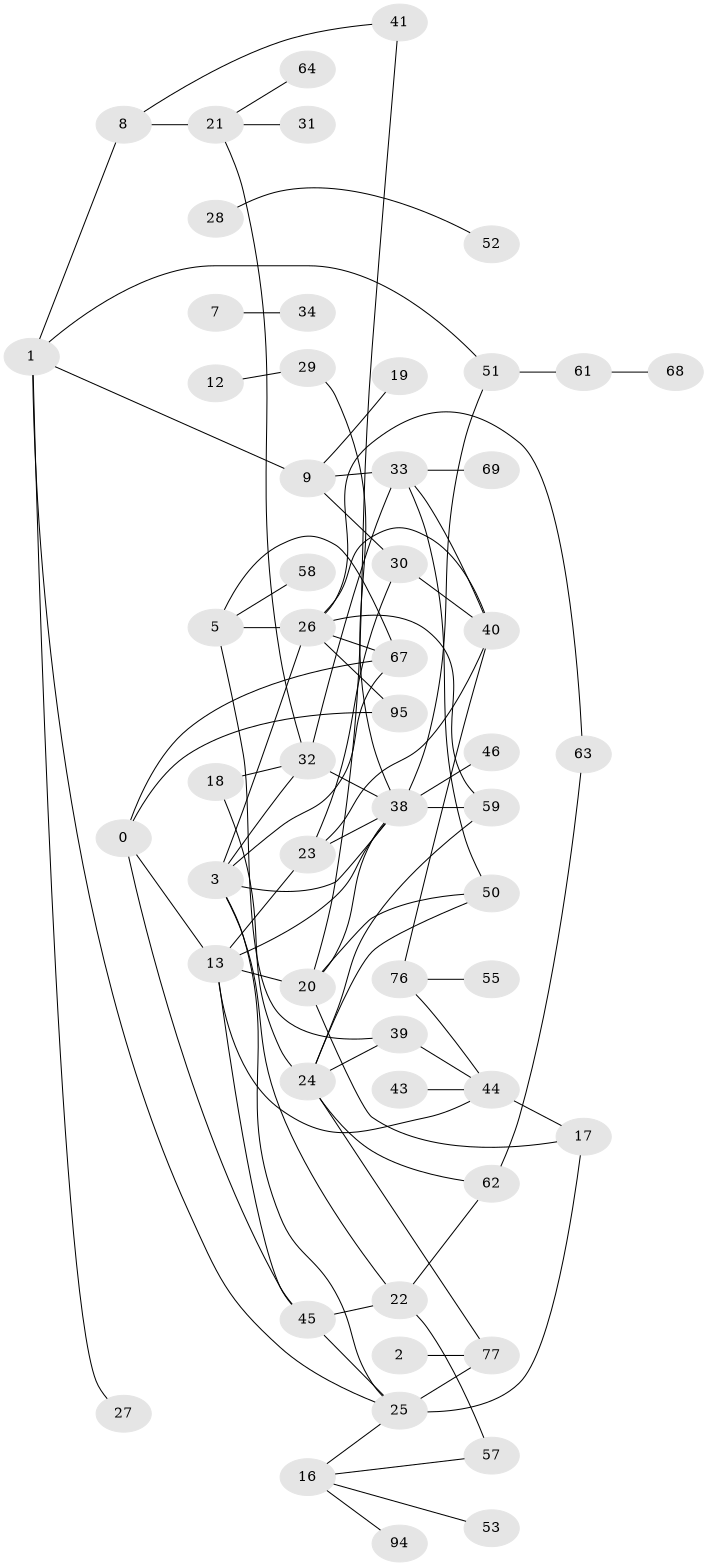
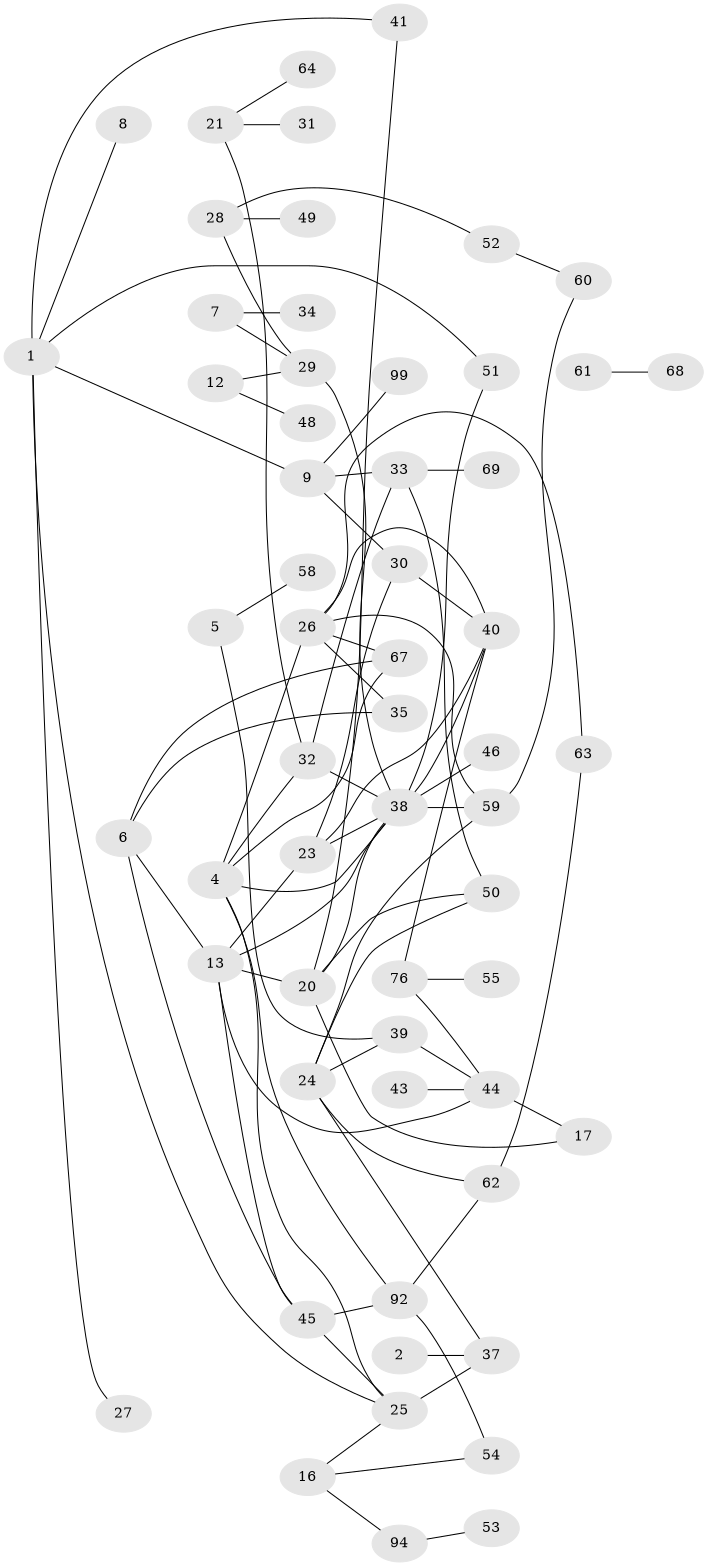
edge "41" -- "8": now "41" -- "1"
edge "8" -- "21": removed
node "49": added
node "60": added
edge "28" -- "29": added
edge "7" -- "29": added
edge "51" -- "61": removed
node "19": label "19" -> "99"
node "48": added
edge "33" -- "40": now "38" -- "40"
edge "5" -- "67": removed
edge "5" -- "26": removed
node "95": label "95" -> "35"
node "18": removed
node "0": label "0" -> "6"
node "3": label "3" -> "4"
node "22": label "22" -> "92"
edge "17" -- "25": removed
node "77": label "77" -> "37"
node "57": label "57" -> "54"
edge "16" -- "53": now "94" -- "53"
